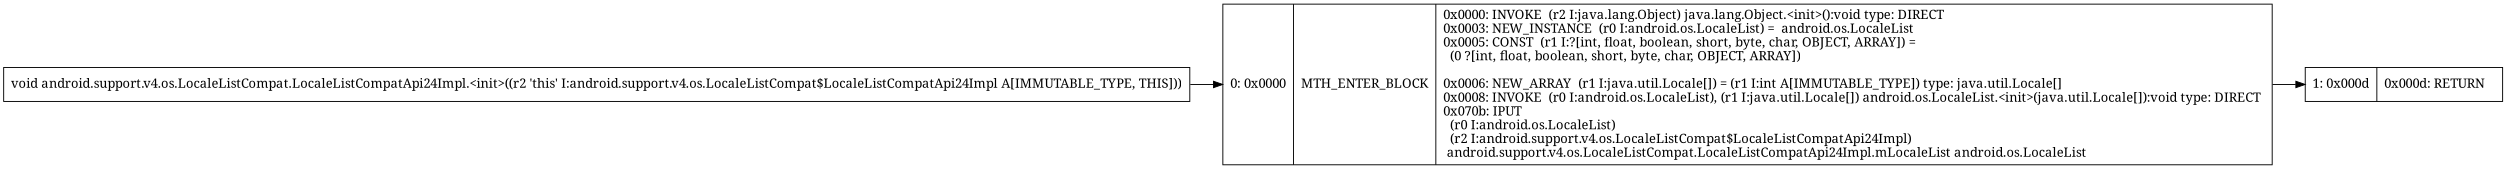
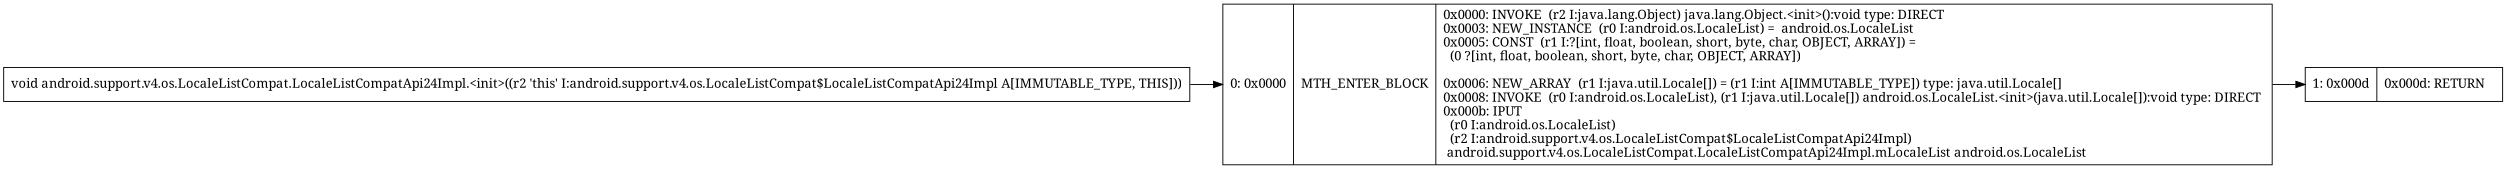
node "0: 0x0000": text "0x070b: IPUT" -> "0x000b: IPUT"
